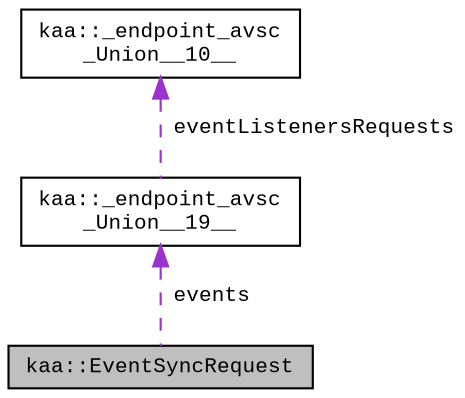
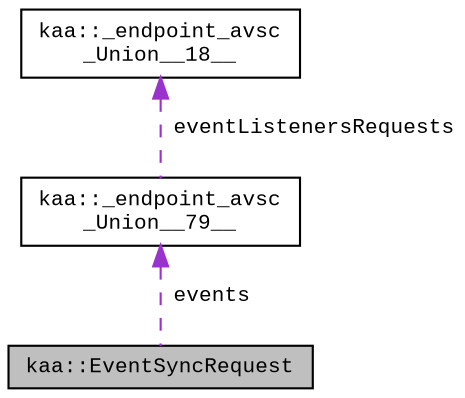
node "kaa::_endpoint_avsc _Union__10__": label "kaa::_endpoint_avsc _Union__10__" -> "kaa::_endpoint_avsc _Union__18__"
node "kaa::_endpoint_avsc _Union__19__": label "kaa::_endpoint_avsc _Union__19__" -> "kaa::_endpoint_avsc _Union__79__"
